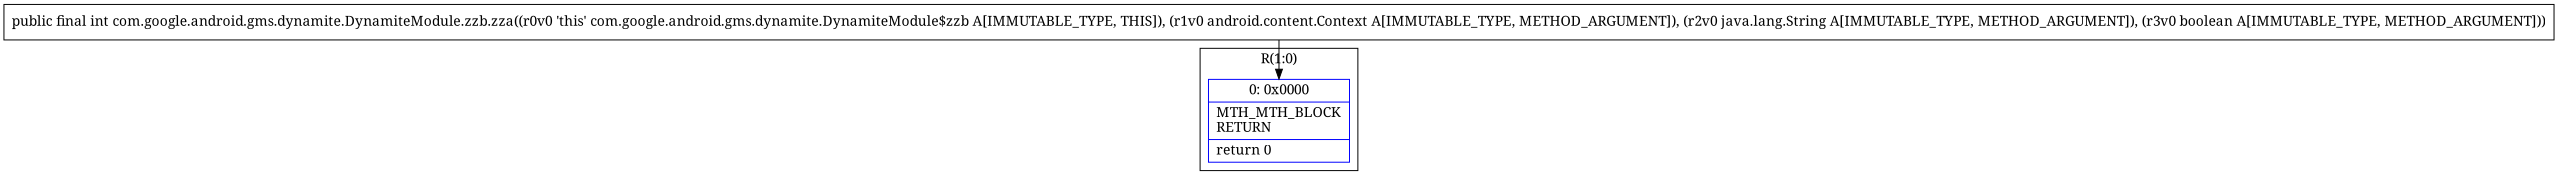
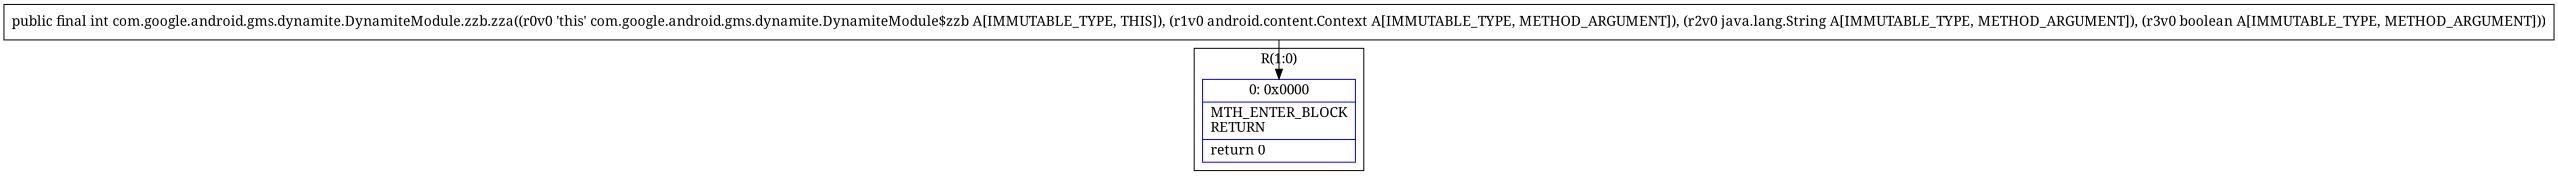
node "0: 0x0000": text "MTH_MTH_BLOCK" -> "MTH_ENTER_BLOCK"
